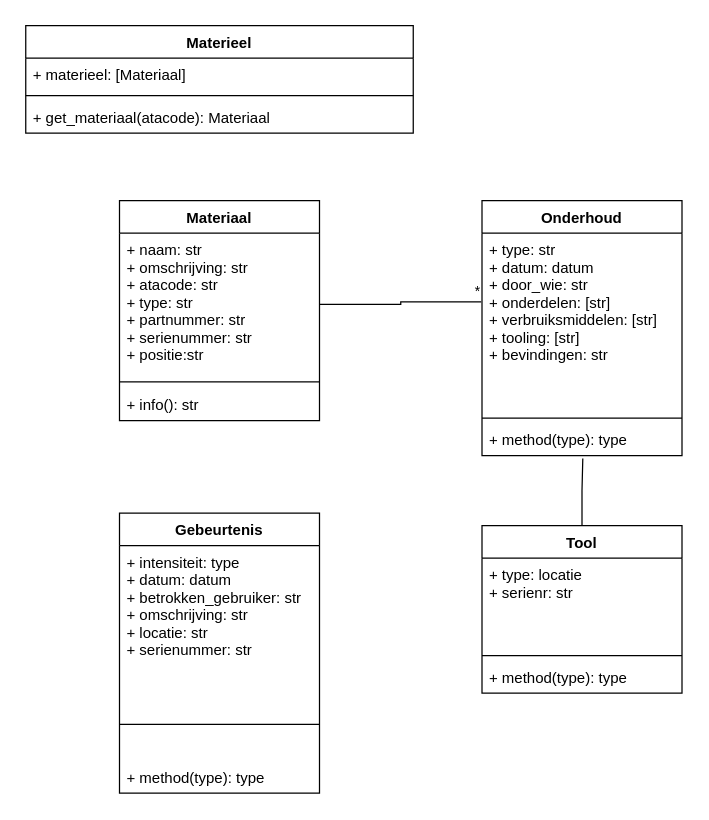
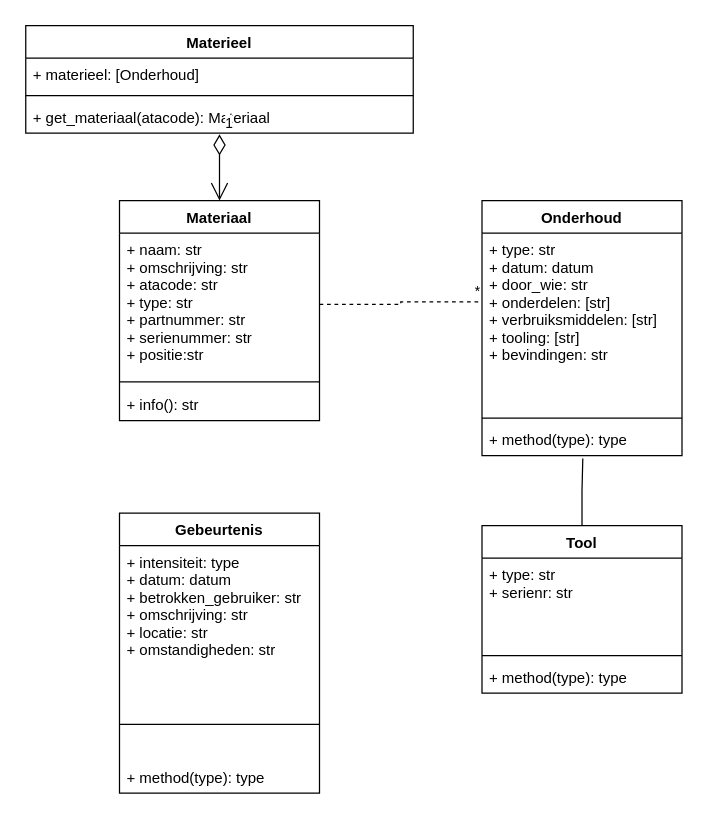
node "+ materieel: [Materiaal]": label "+ materieel: [Materiaal]" -> "+ materieel: [Onderhoud]"
edge "+ get_materiaal(atacode): Materiaal" -- "Materiaal": added, label "1"
edge "+ naam: str + omschrijving: str + atacode: str + type: str + partnummer: str + serienummer: str + positie:str" -- "+ type: str + datum: datum + door_wie: str + onderdelen: [str] + verbruiksmiddelen: [str] + tooling: [str] + bevindingen: str": style solid -> dashed
node "+ intensiteit: type + datum: datum + betrokken_gebruiker: str + omschrijving: str + locatie: str + serienummer: str": label "+ intensiteit: type + datum: datum + betrokken_gebruiker: str + omschrijving: str + locatie: str + serienummer: str" -> "+ intensiteit: type + datum: datum + betrokken_gebruiker: str + omschrijving: str + locatie: str + omstandigheden: str"
node "+ type: locatie + serienr: str": label "+ type: locatie + serienr: str" -> "+ type: str + serienr: str"
